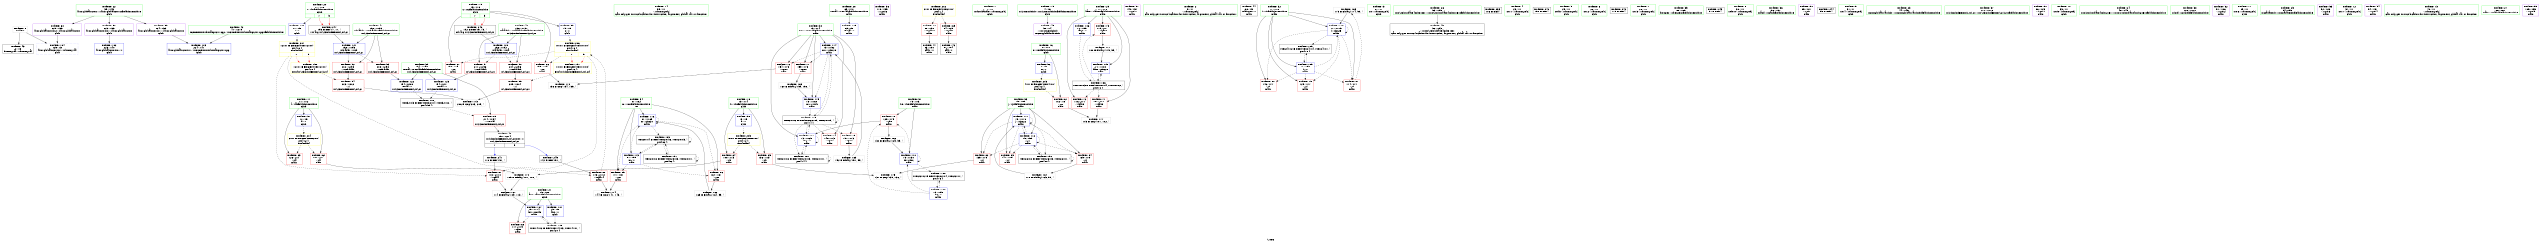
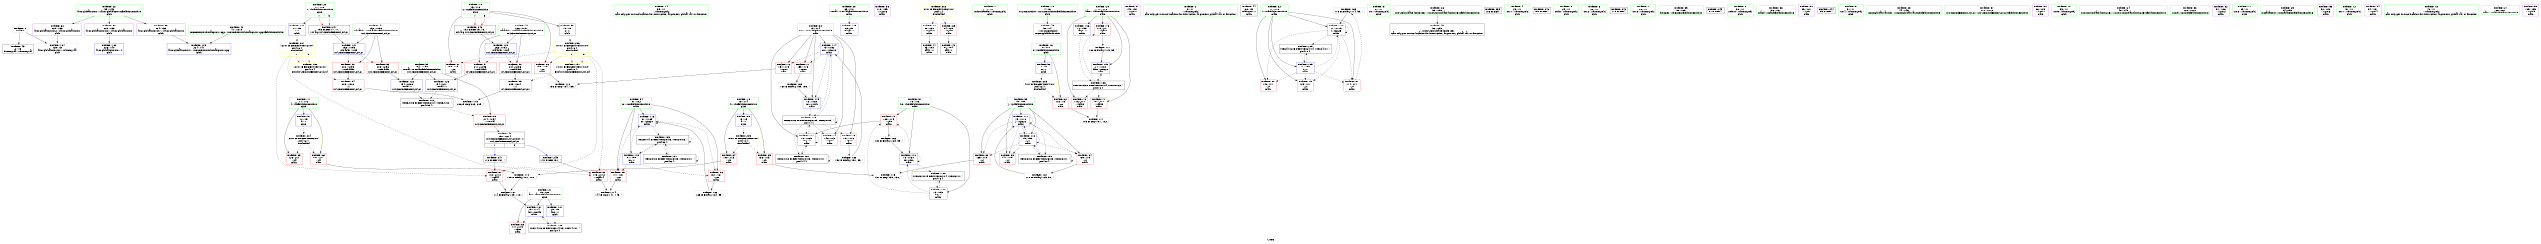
node "NodeID: 34": text "ret" -> "main"
edge "NodeID: 88" -> "NodeID: 206": reversed
edge "NodeID: 31" -> "NodeID: 108": added
